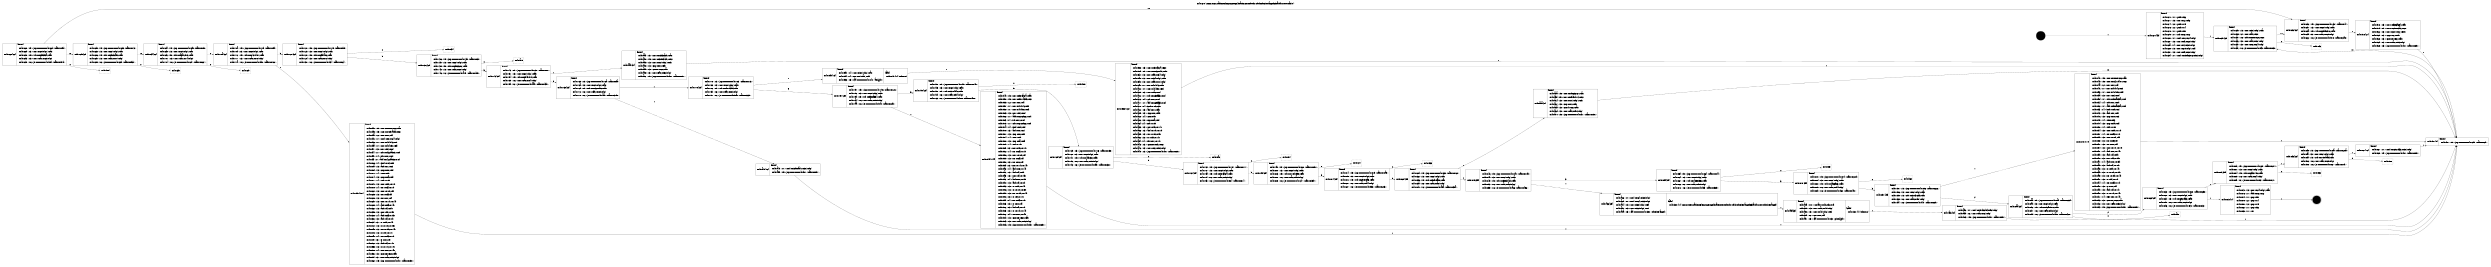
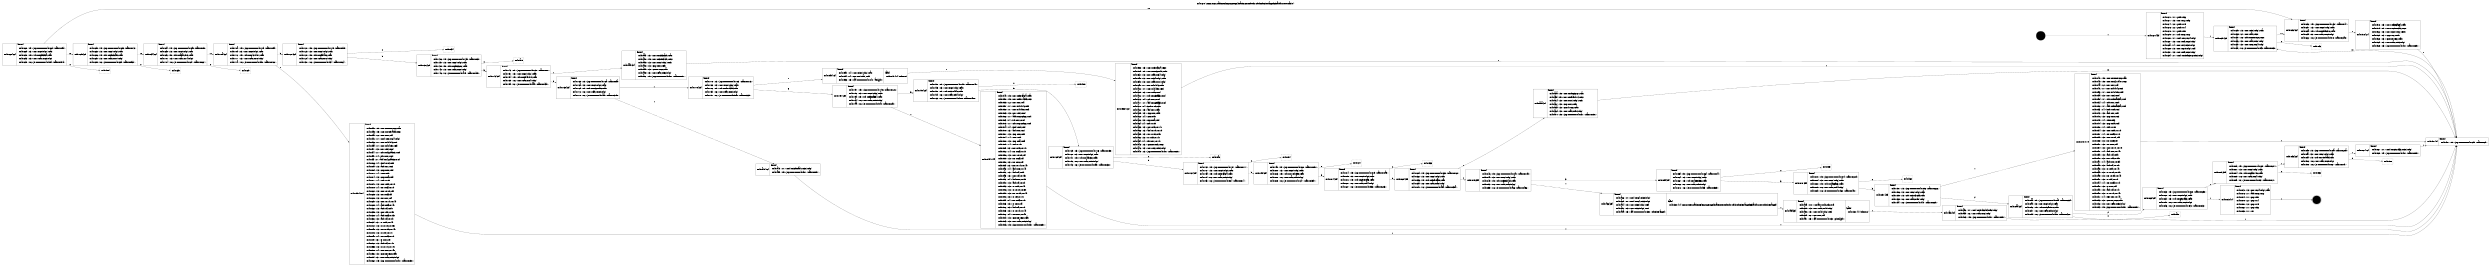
edge "0x4016f4 [22]" -> "0x40170a [22]": label " 0" -> " 10"
